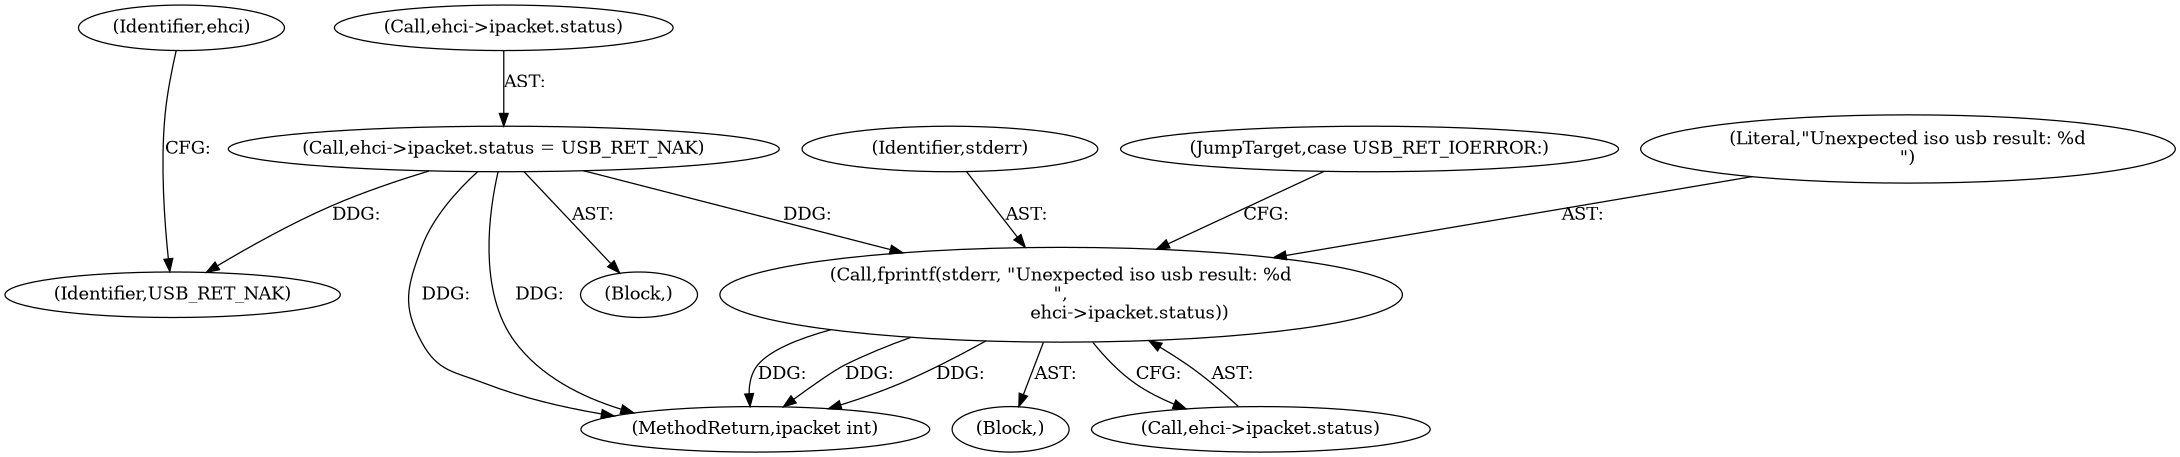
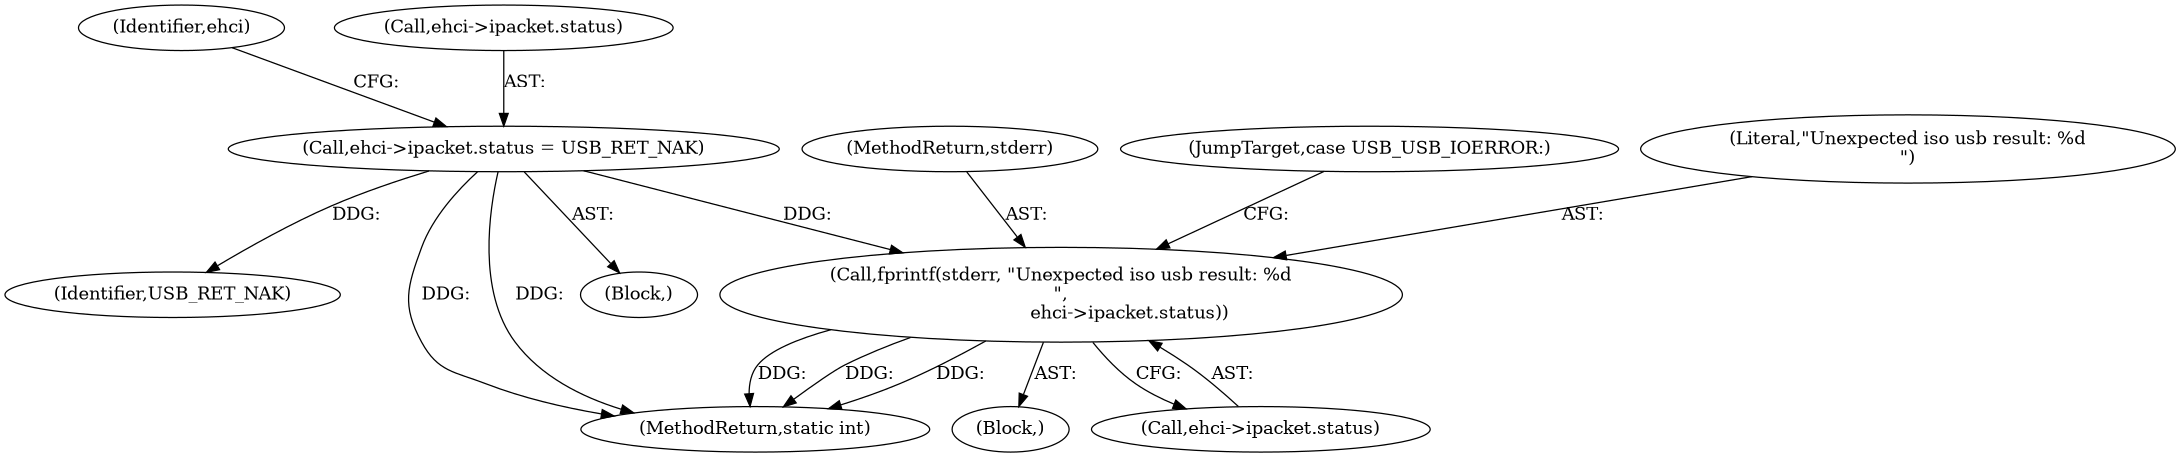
node "(Identifier,stderr)": label "(Identifier,stderr)" -> "(MethodReturn,stderr)"
node "(JumpTarget,case USB_RET_IOERROR:)": label "(JumpTarget,case USB_RET_IOERROR:)" -> "(JumpTarget,case USB_USB_IOERROR:)"
edge "(Identifier,ehci)" -> "(Identifier,USB_RET_NAK)": now "(Identifier,ehci)" -> "(Call,ehci->ipacket.status = USB_RET_NAK)"
node "(MethodReturn,ipacket int)": label "(MethodReturn,ipacket int)" -> "(MethodReturn,static int)"
